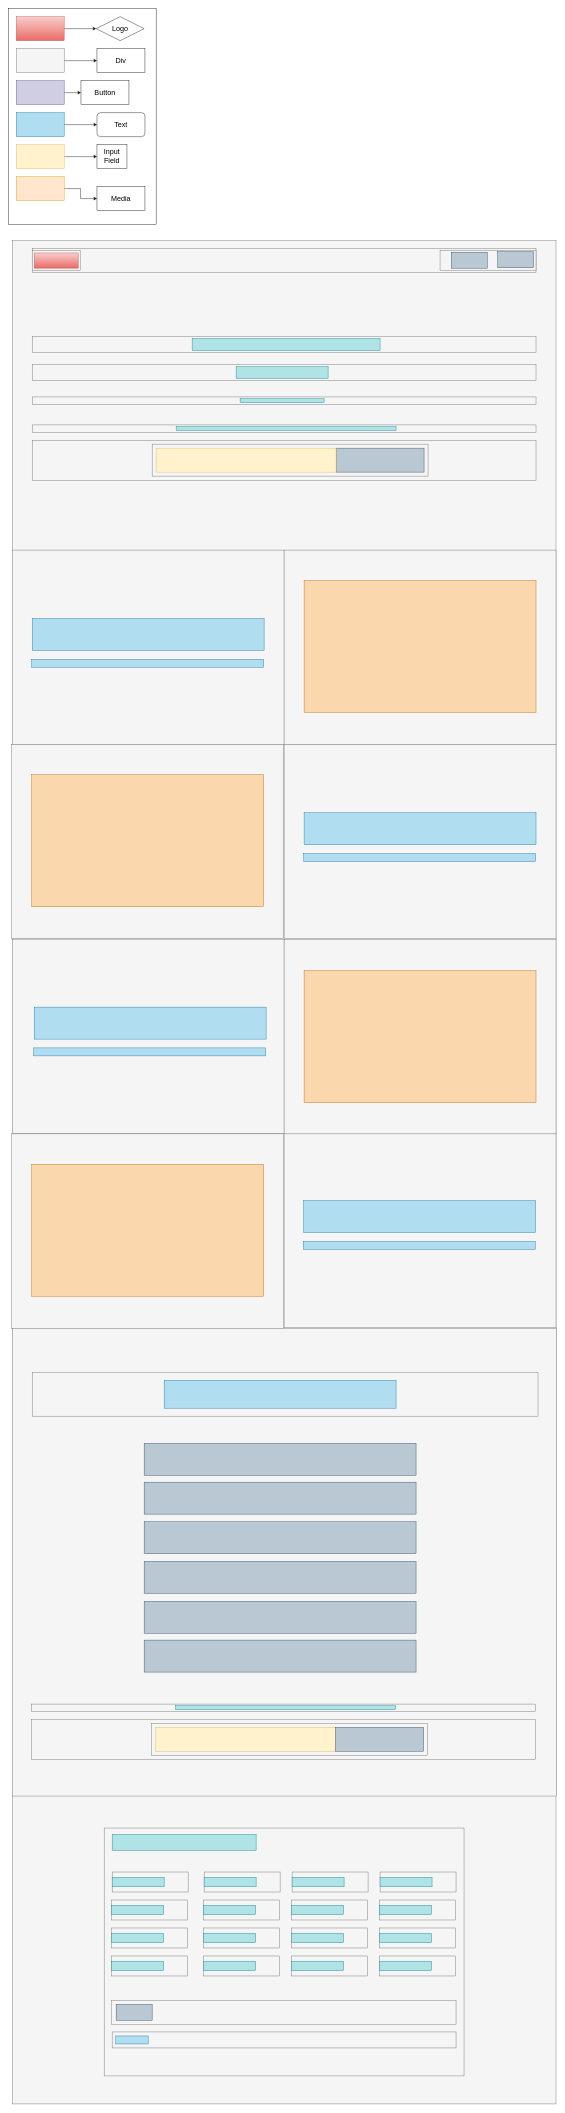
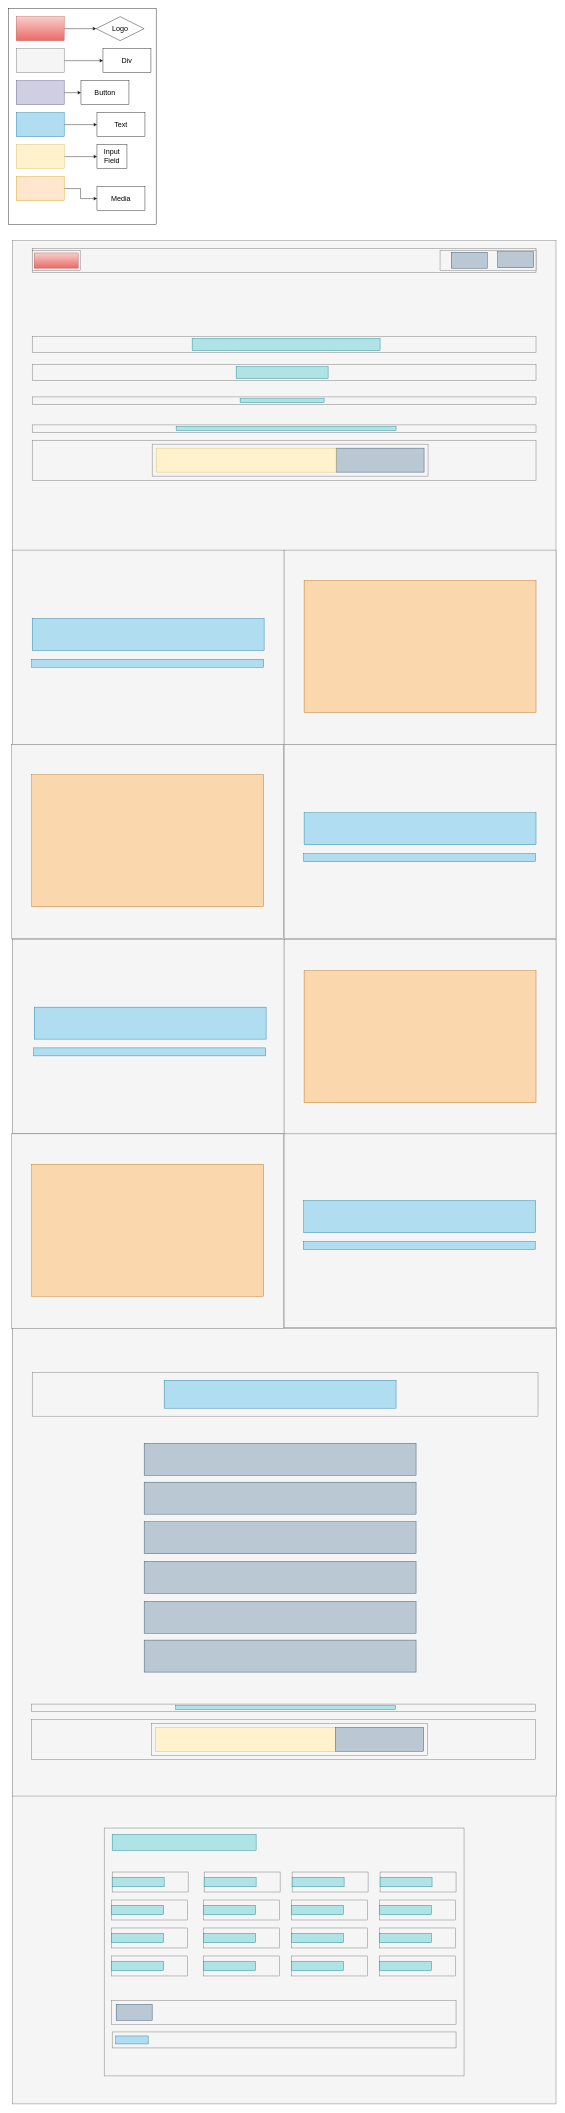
node "Div": moved (121, 60) -> (127, 60)
node "Text": shape rounded rectangle -> rectangle
